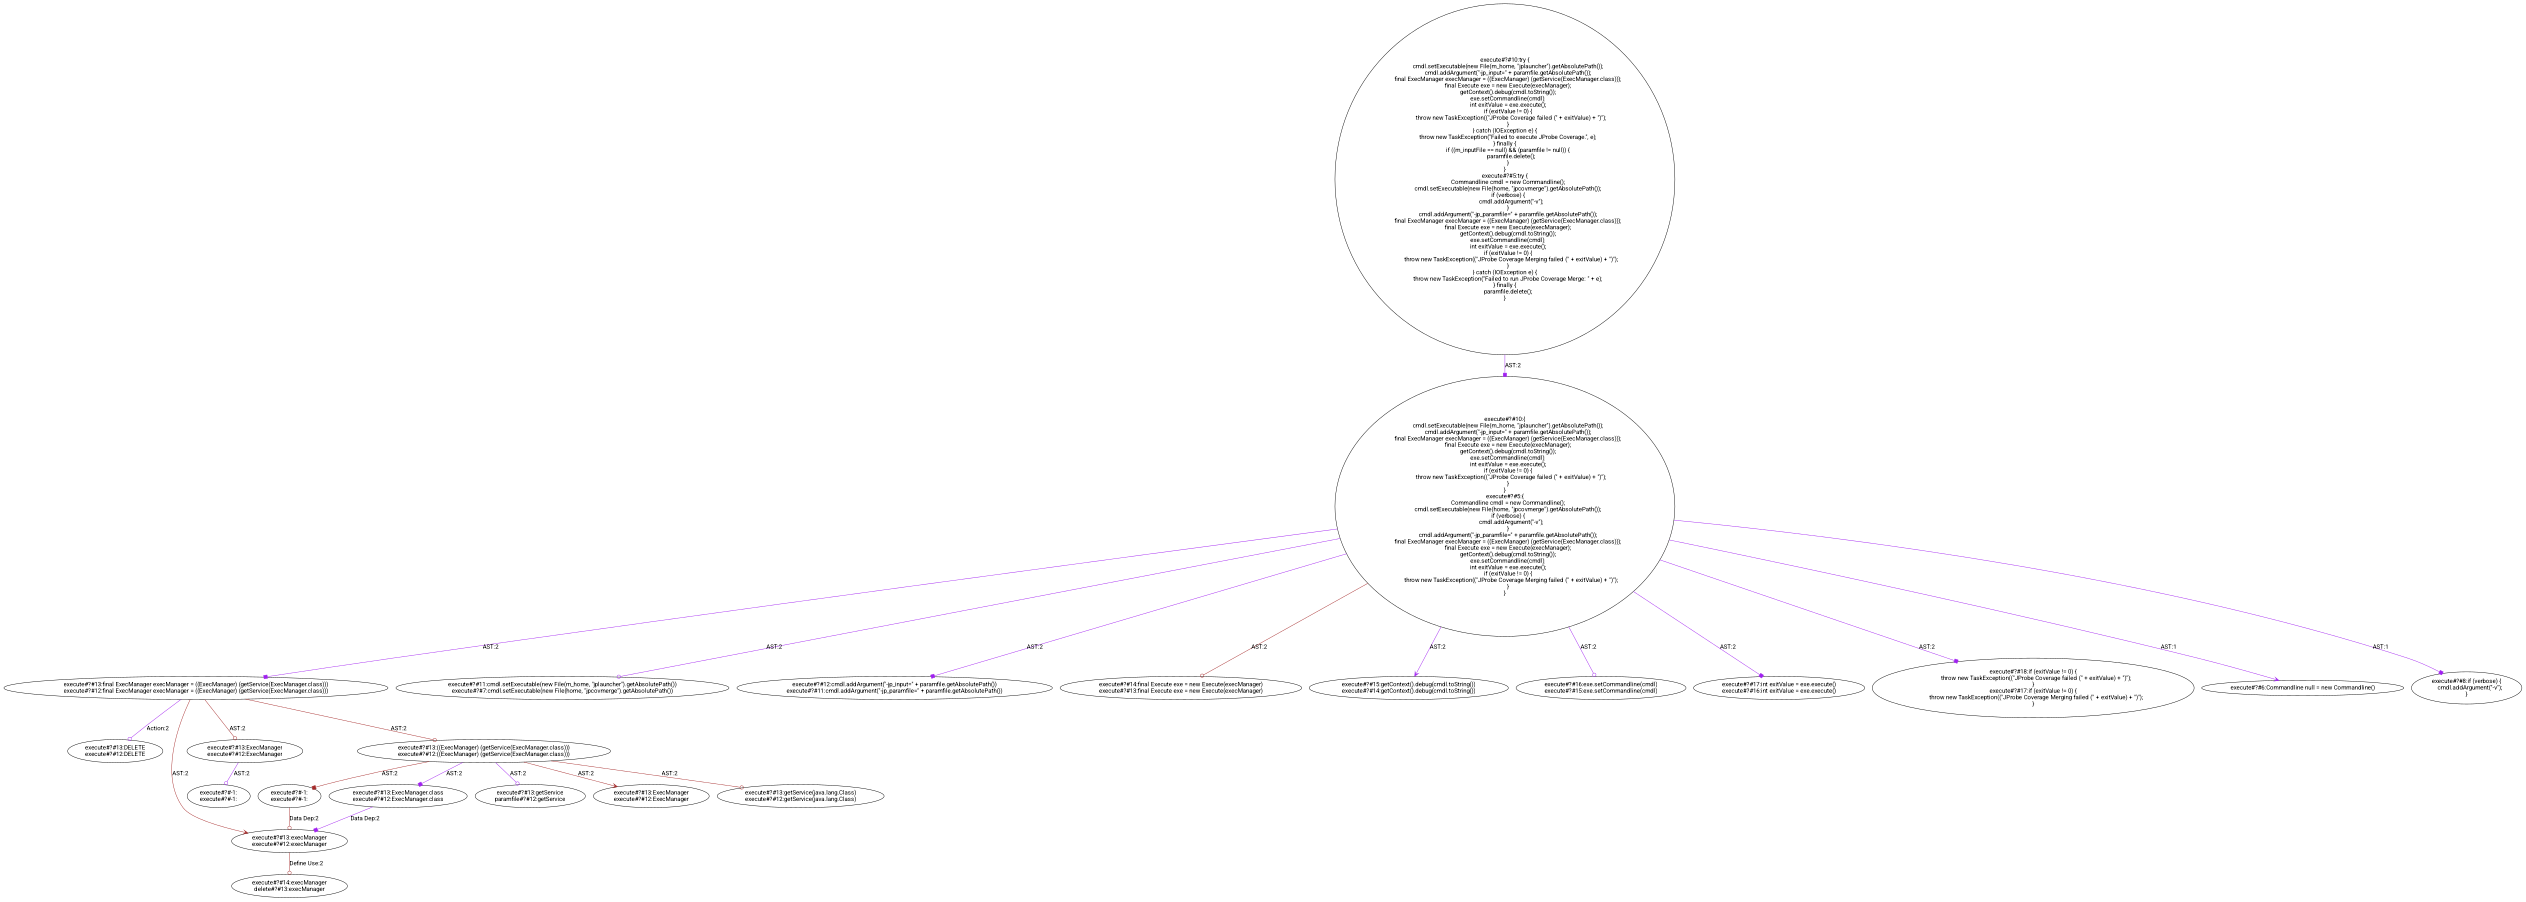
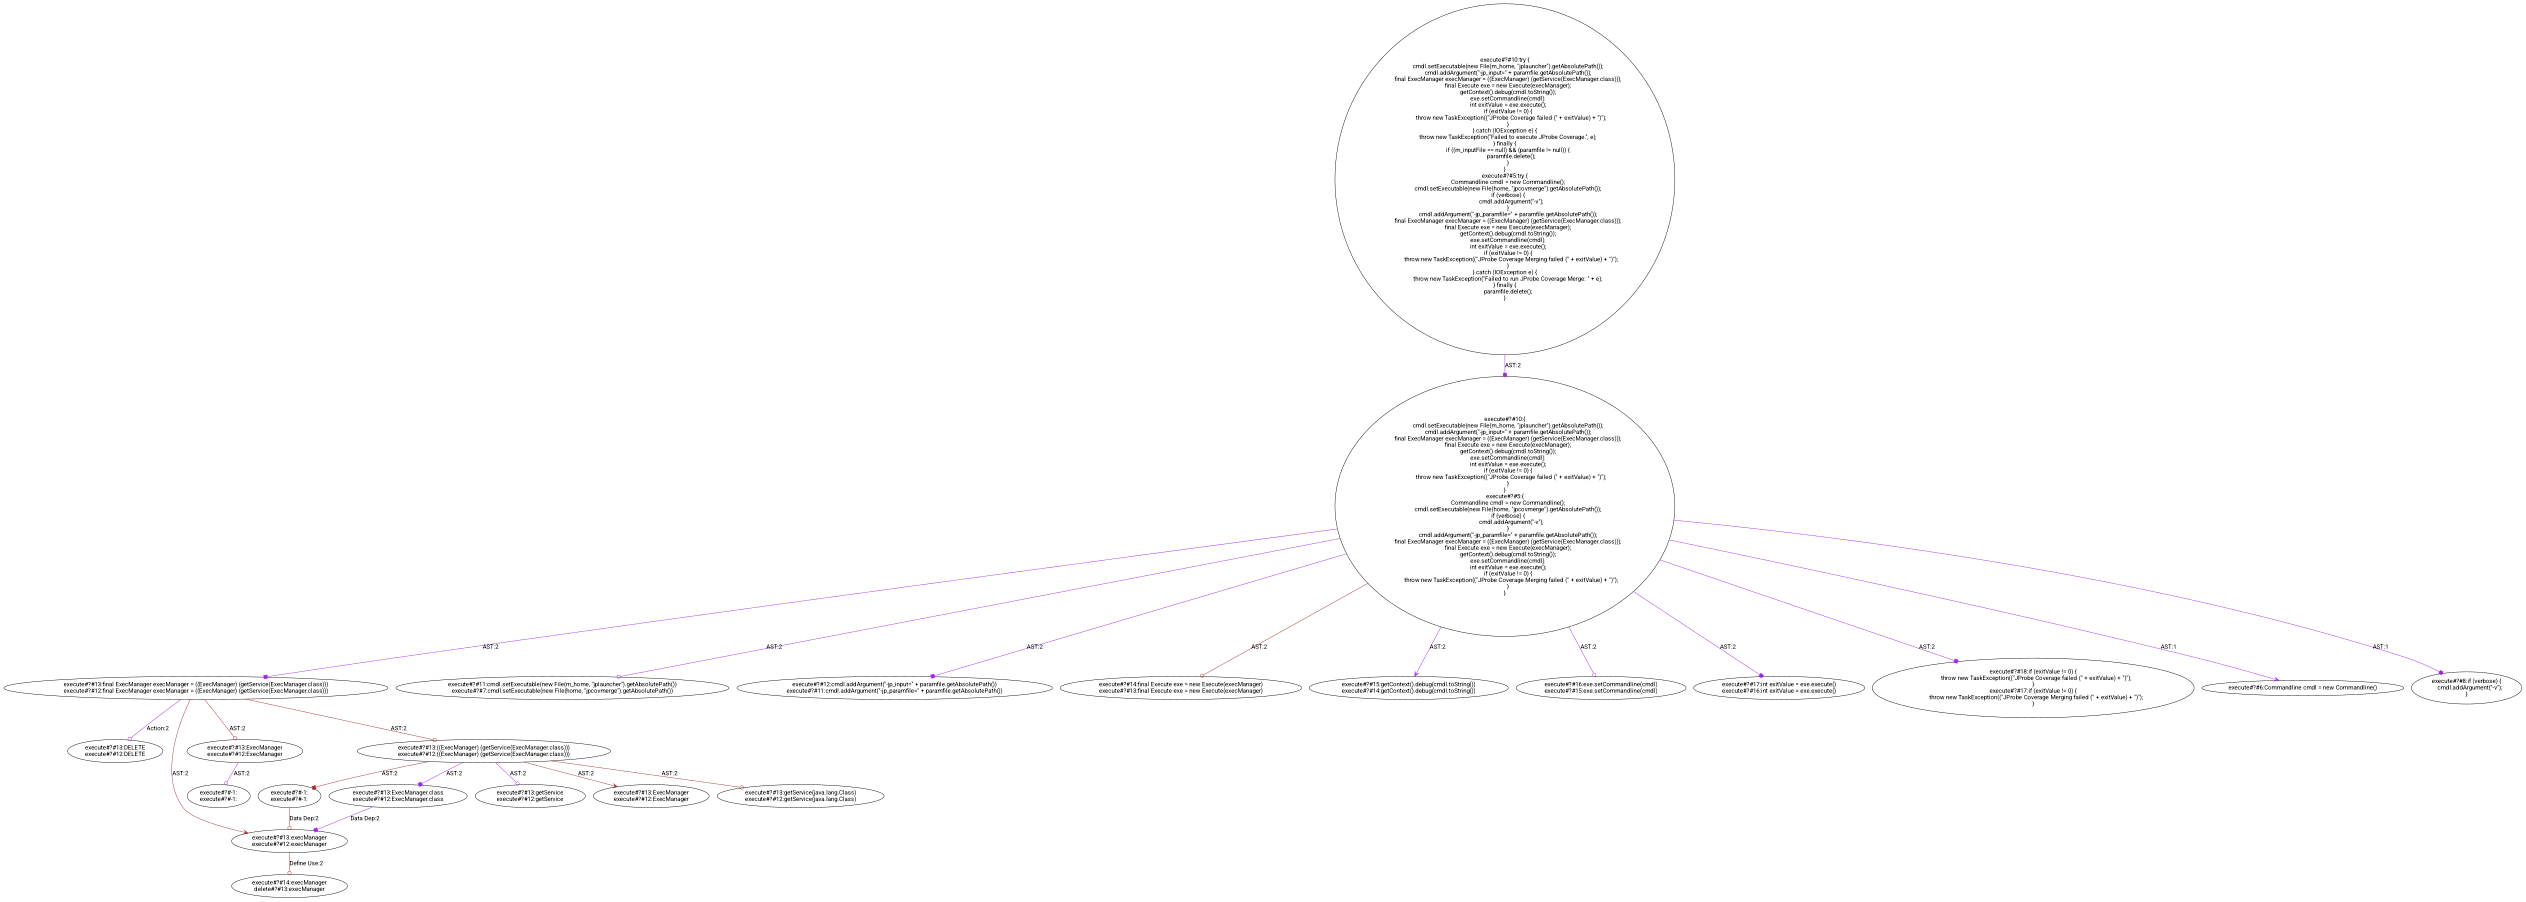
node "execute#?#6:Commandline null = new Commandline()": label "execute#?#6:Commandline null = new Commandline()" -> "execute#?#6:Commandline cmdl = new Commandline()"
node "execute#?#13:getService paramfile#?#12:getService": label "execute#?#13:getService paramfile#?#12:getService" -> "execute#?#13:getService execute#?#12:getService"
